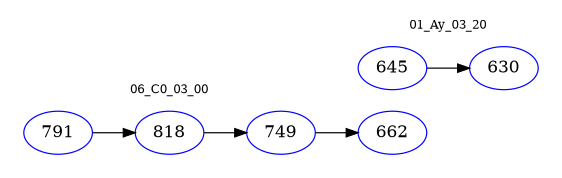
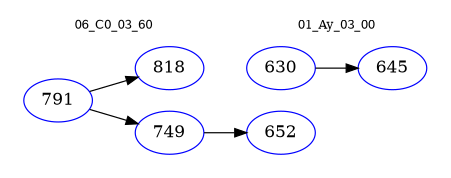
cluster "01_Ay_03_20": label "01_Ay_03_20" -> "01_Ay_03_00"
edge "645" -> "630": reversed
cluster "06_C0_03_00": label "06_C0_03_00" -> "06_C0_03_60"
edge "818" -> "749": now "791" -> "749"
node "662": label "662" -> "652"
